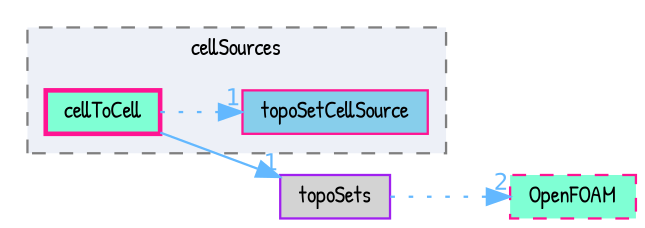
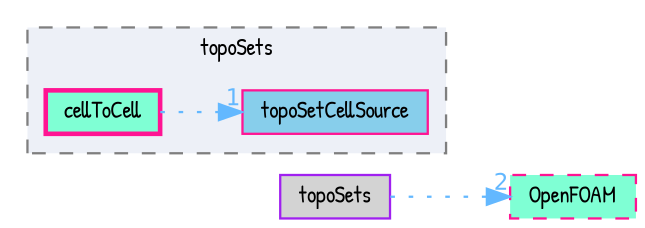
cluster "cellSources": label "cellSources" -> "topoSets"
edge "cellToCell" -> "topoSets": removed
